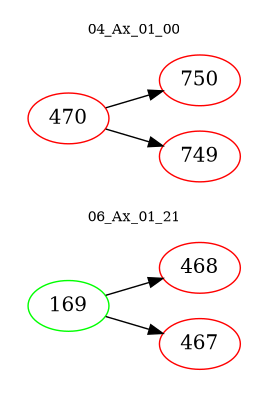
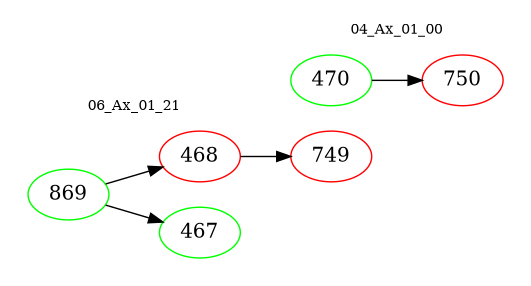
node "470": color red -> green
edge "470" -> "749": now "468" -> "749"
node "169": label "169" -> "869"
node "467": color red -> green
